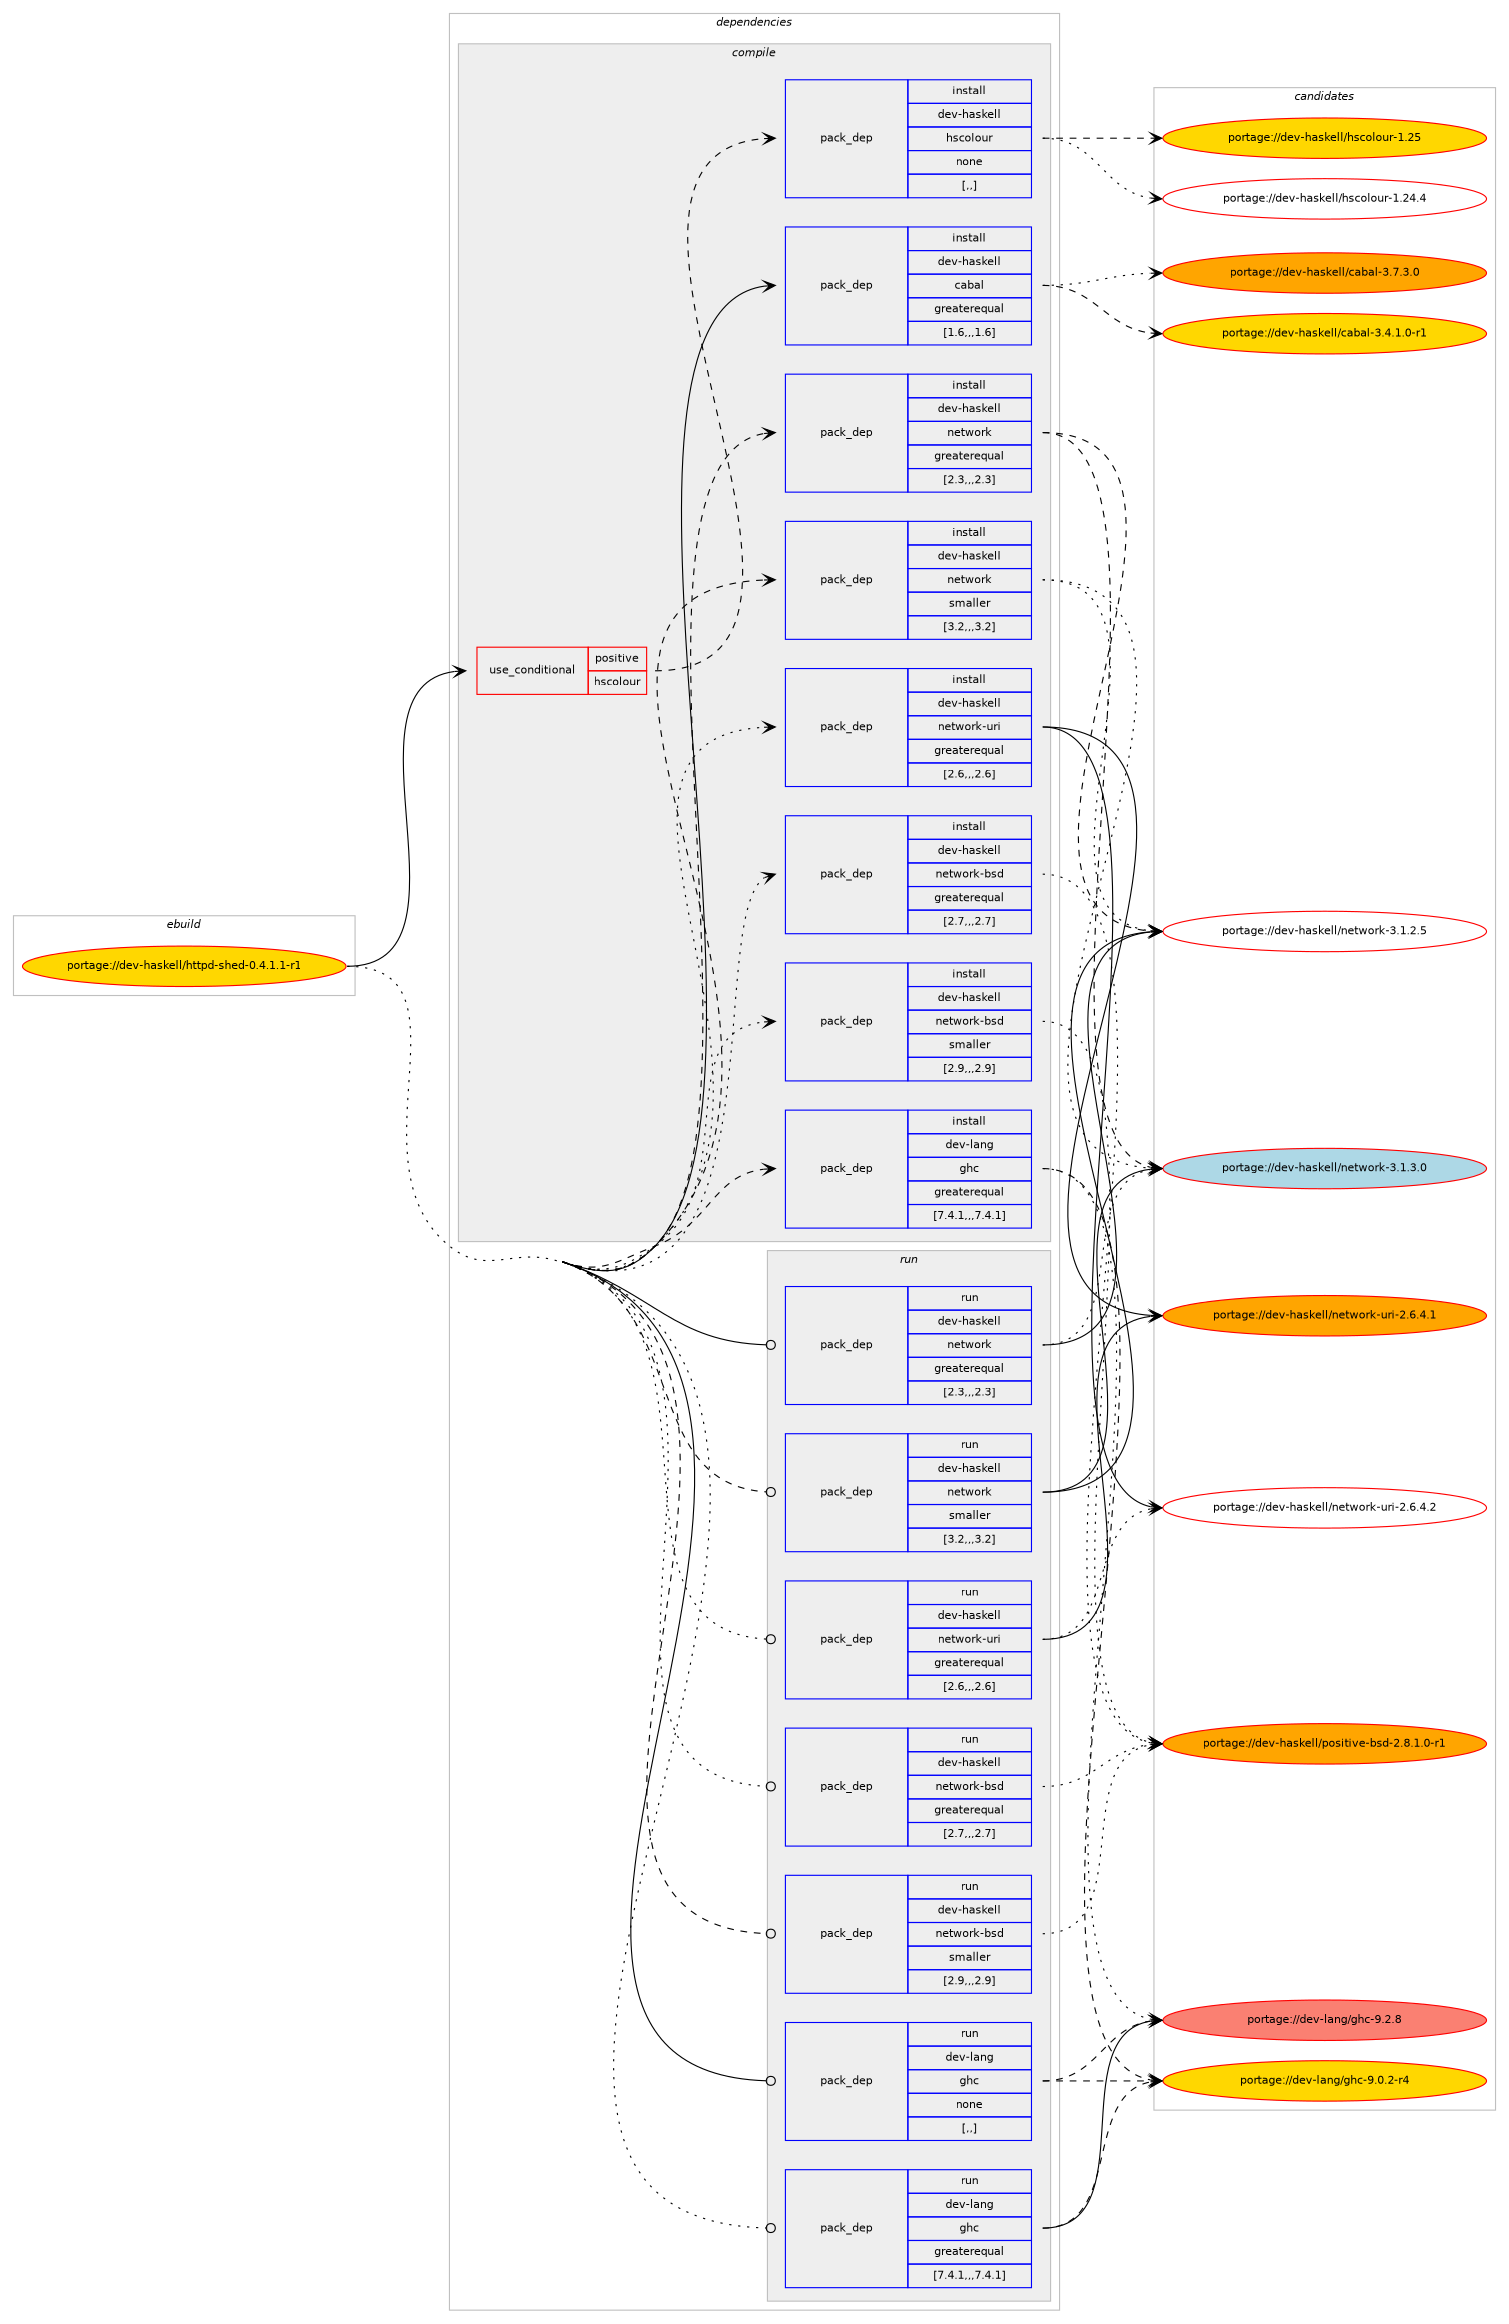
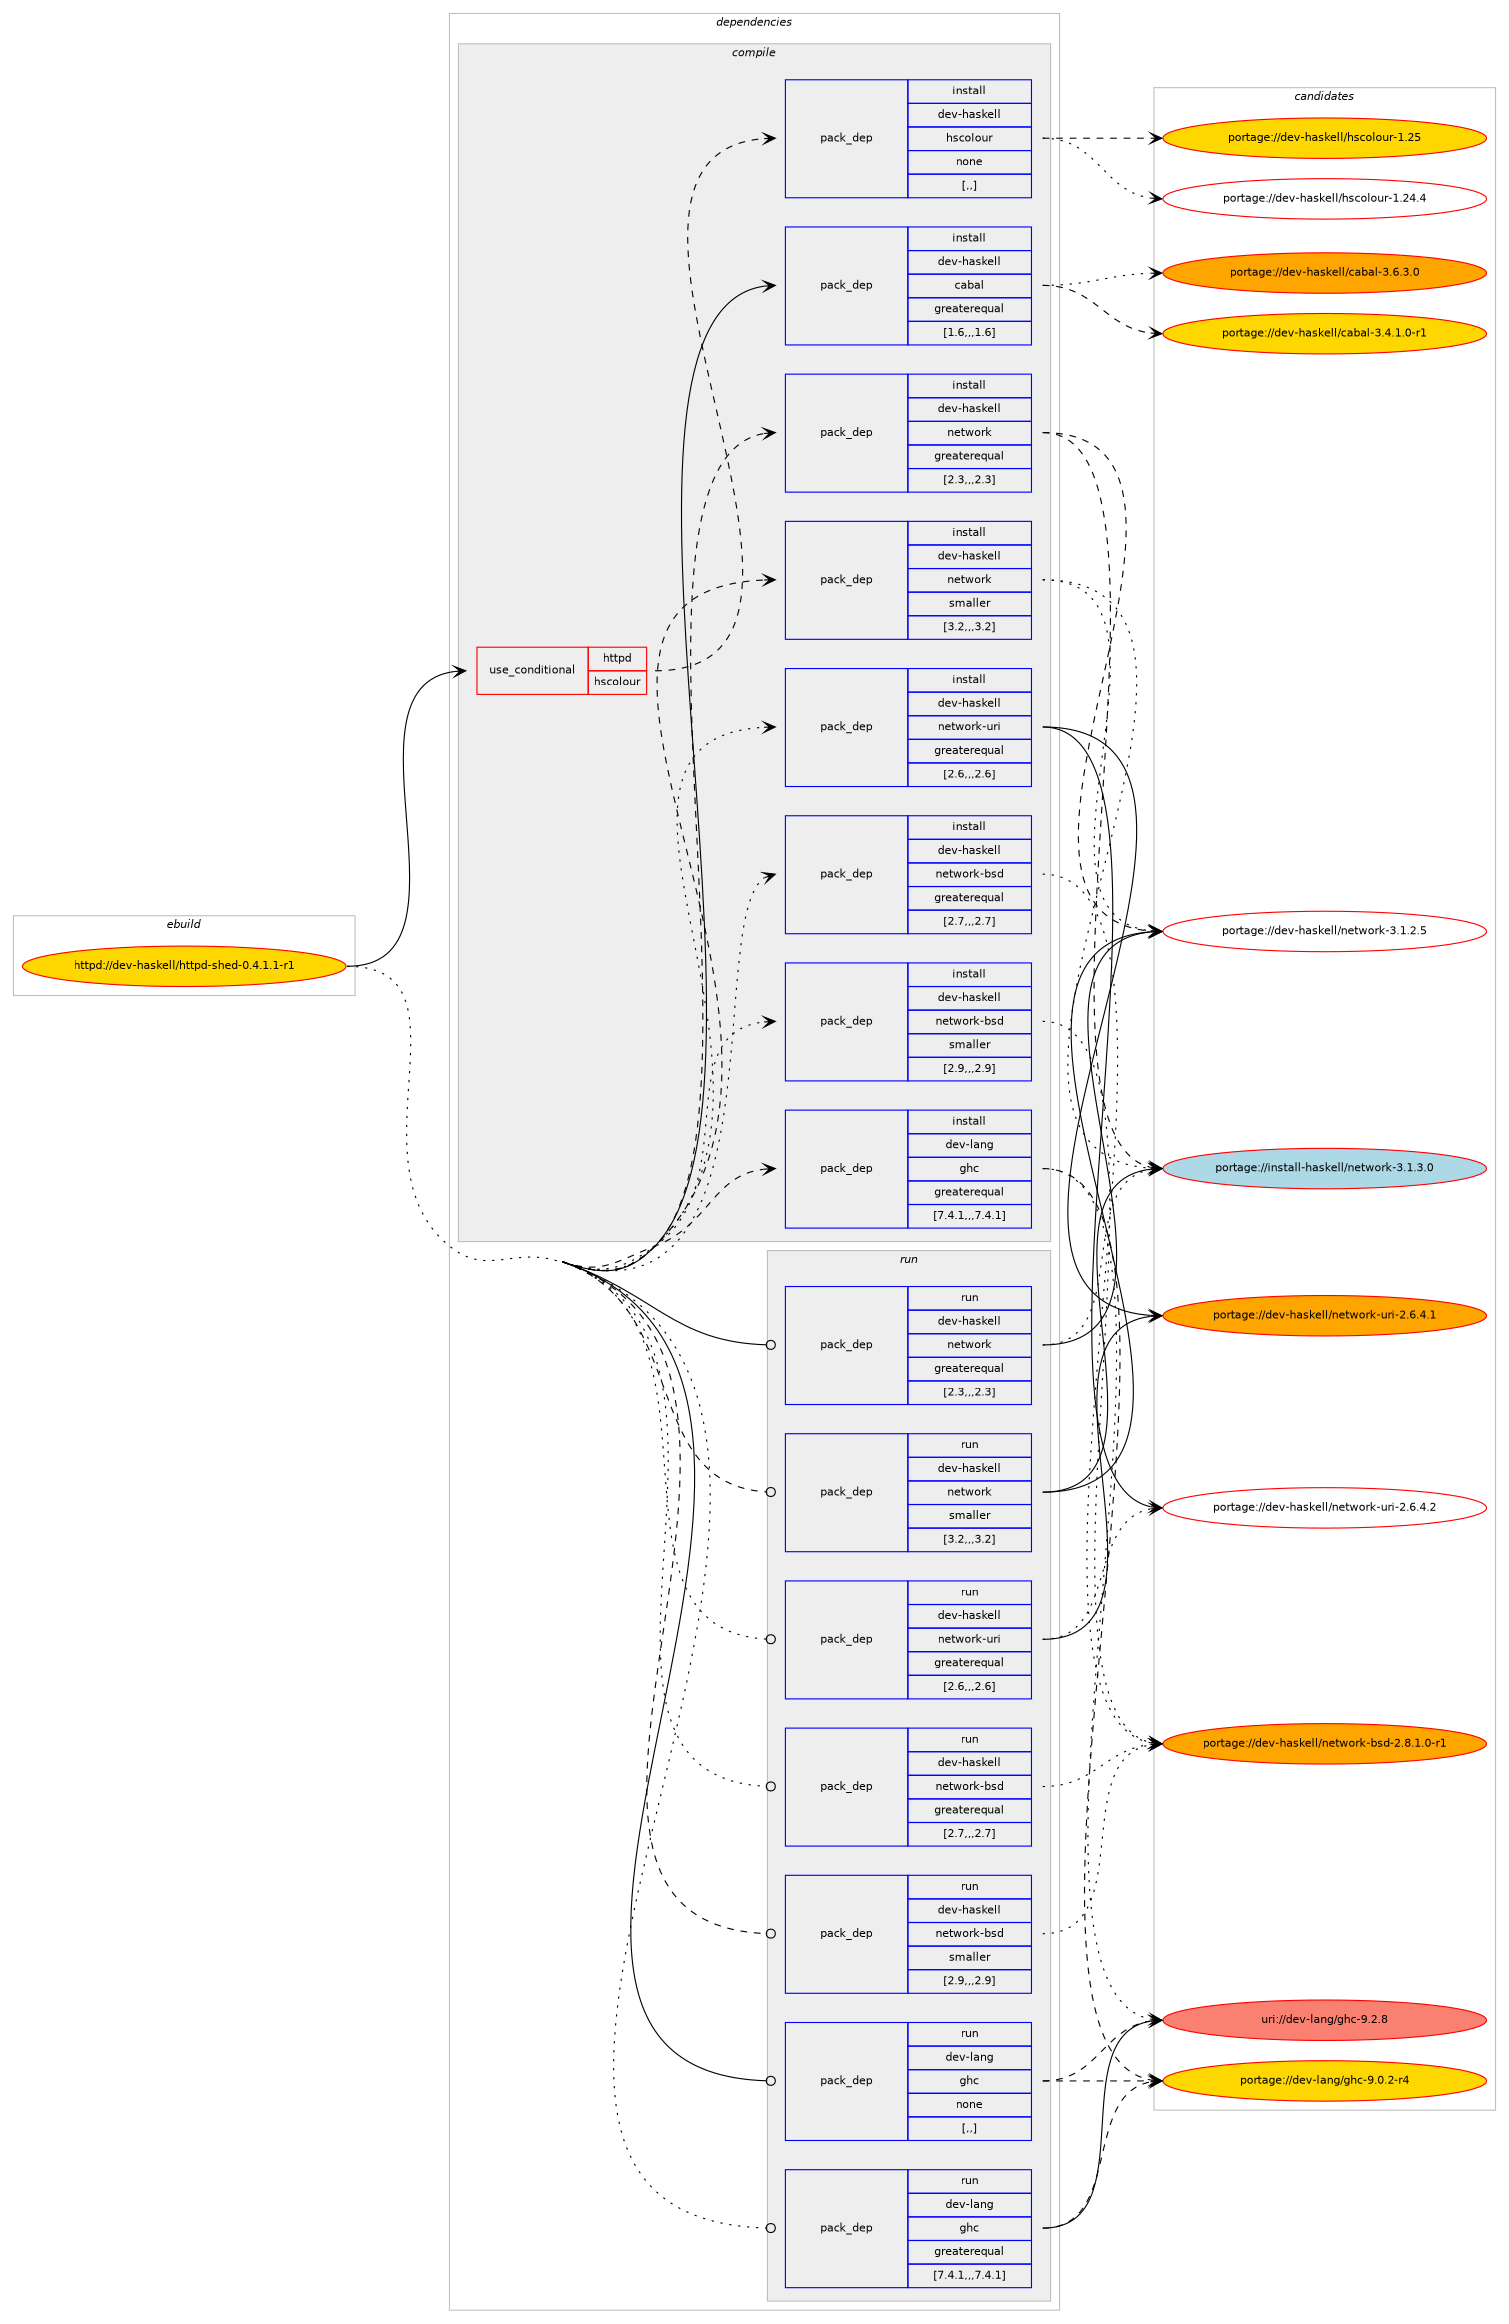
node "portage://dev-haskell/cabal-3.7.3.0": label "portage://dev-haskell/cabal-3.7.3.0" -> "portage://dev-haskell/cabal-3.6.3.0"
node "use_conditional": text "positive" -> "httpd"
node "portage://dev-haskell/httpd-shed-0.4.1.1-r1": label "portage://dev-haskell/httpd-shed-0.4.1.1-r1" -> "httpd://dev-haskell/httpd-shed-0.4.1.1-r1"
node "portage://dev-haskell/network-3.1.3.0": label "portage://dev-haskell/network-3.1.3.0" -> "portage://install-haskell/network-3.1.3.0"
node "portage://dev-haskell/positive-bsd-2.8.1.0-r1": label "portage://dev-haskell/positive-bsd-2.8.1.0-r1" -> "portage://dev-haskell/network-bsd-2.8.1.0-r1"
node "portage://dev-lang/ghc-9.2.8": label "portage://dev-lang/ghc-9.2.8" -> "uri://dev-lang/ghc-9.2.8"
